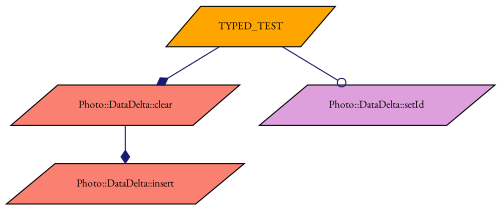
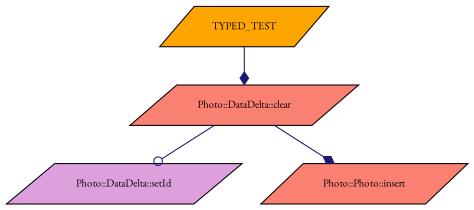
edge "TYPED_TEST" -> "Photo::DataDelta::setId": now "Photo::DataDelta::clear" -> "Photo::DataDelta::setId"
node "Photo::DataDelta::insert": label "Photo::DataDelta::insert" -> "Photo::Photo::insert"
